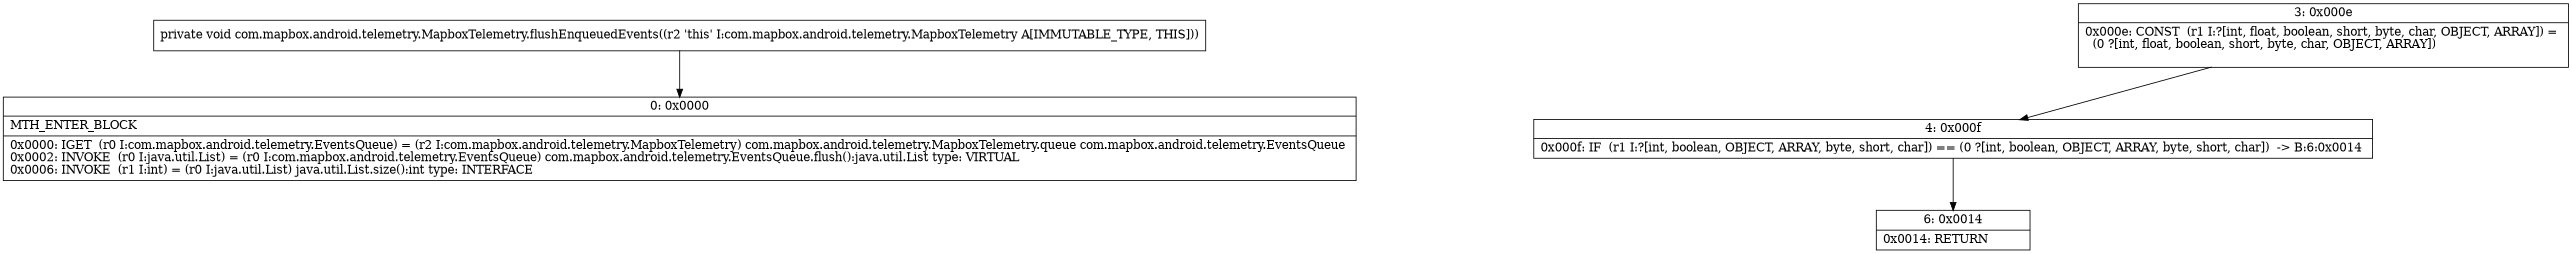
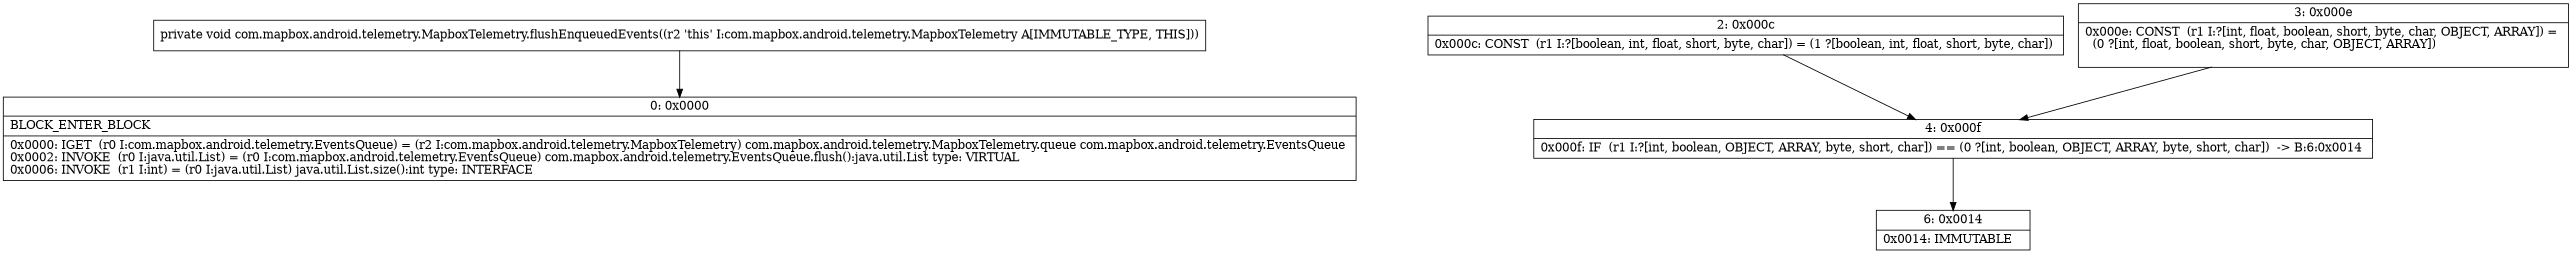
node "2: 0x000c": added
node "0: 0x0000": text "MTH_ENTER_BLOCK" -> "BLOCK_ENTER_BLOCK"
node "6: 0x0014": text "0x0014: RETURN" -> "0x0014: IMMUTABLE"
